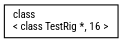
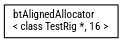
node "class < class TestRig *, 16 >": label "class < class TestRig *, 16 >" -> "btAlignedAllocator < class TestRig *, 16 >"
